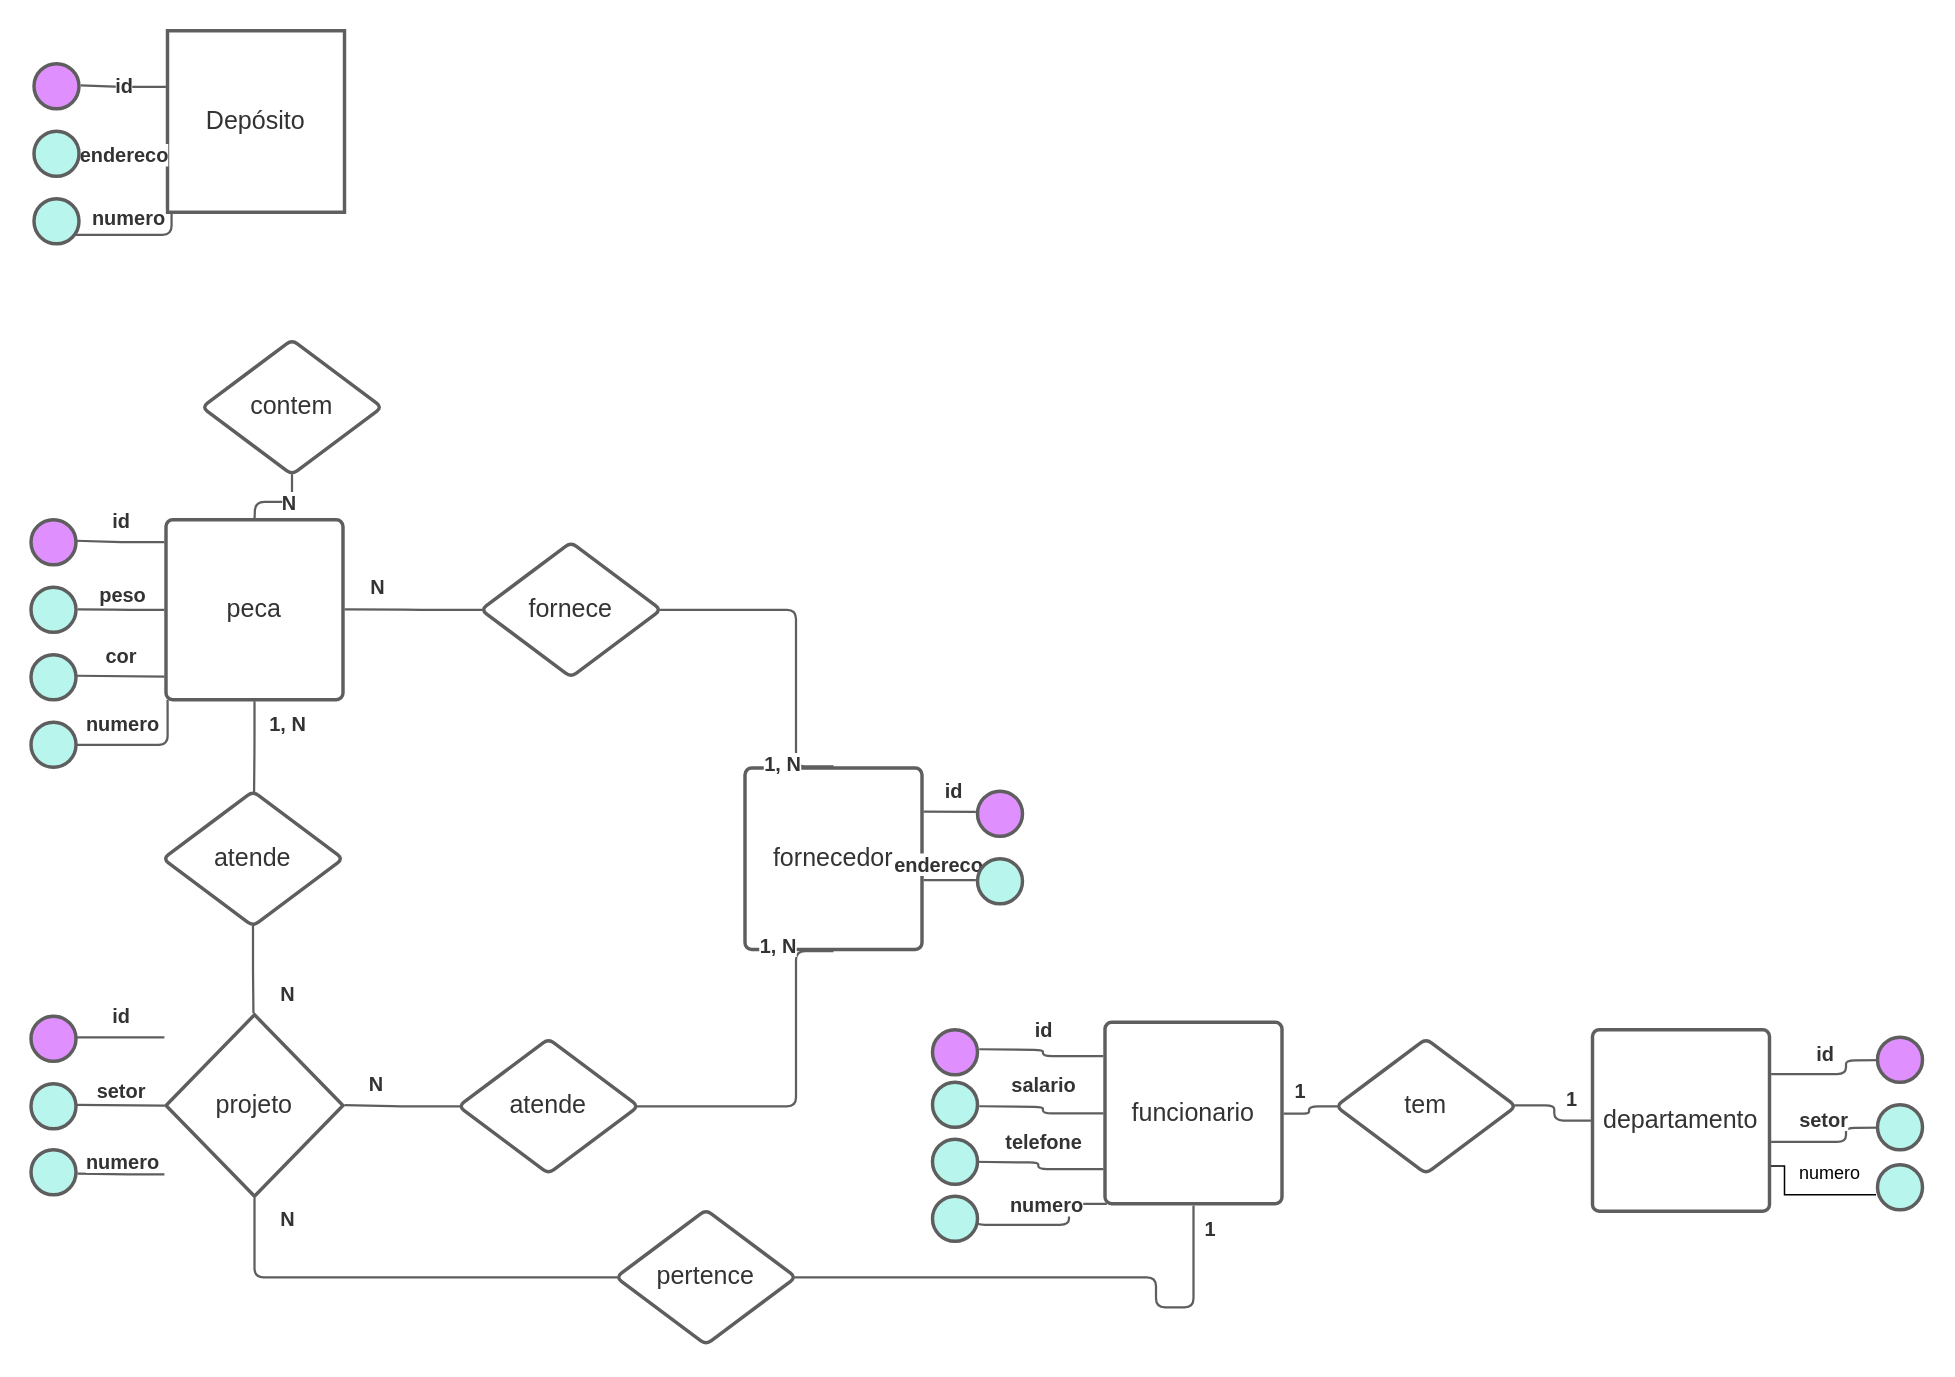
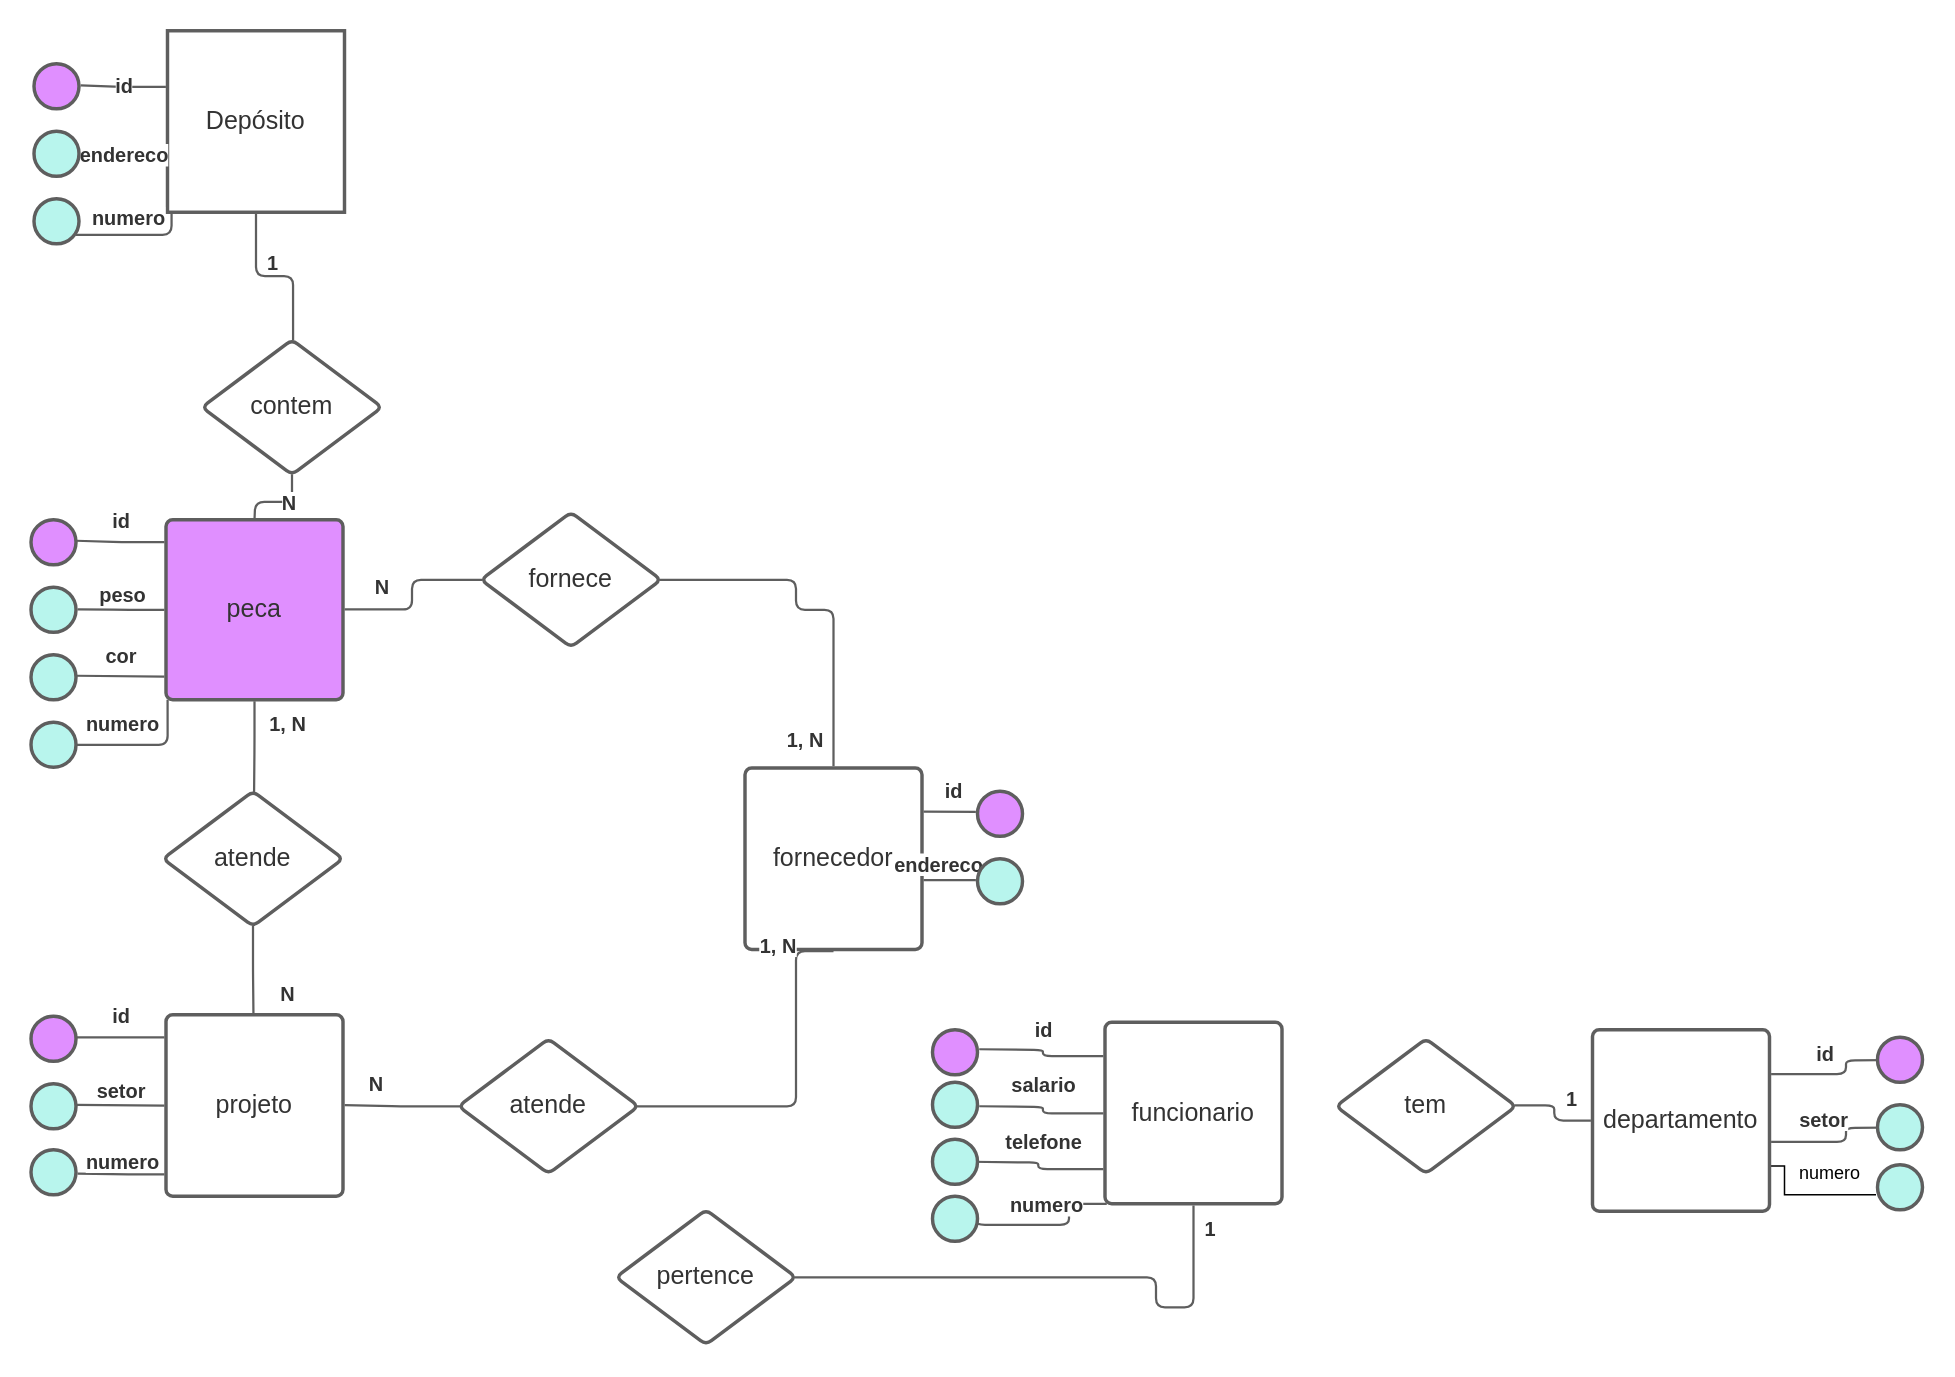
edge "Depósito" -- "contem": added, label "1"
node "peca": fillcolor #ffffff -> #e08fff
node "fornece": moved (571, 610) -> (571, 580)
node "projeto": shape diamond -> rounded rectangle
edge "tem" -- "funcionario": removed, label "1"
edge "projeto" -- "pertence": removed, label "N"
